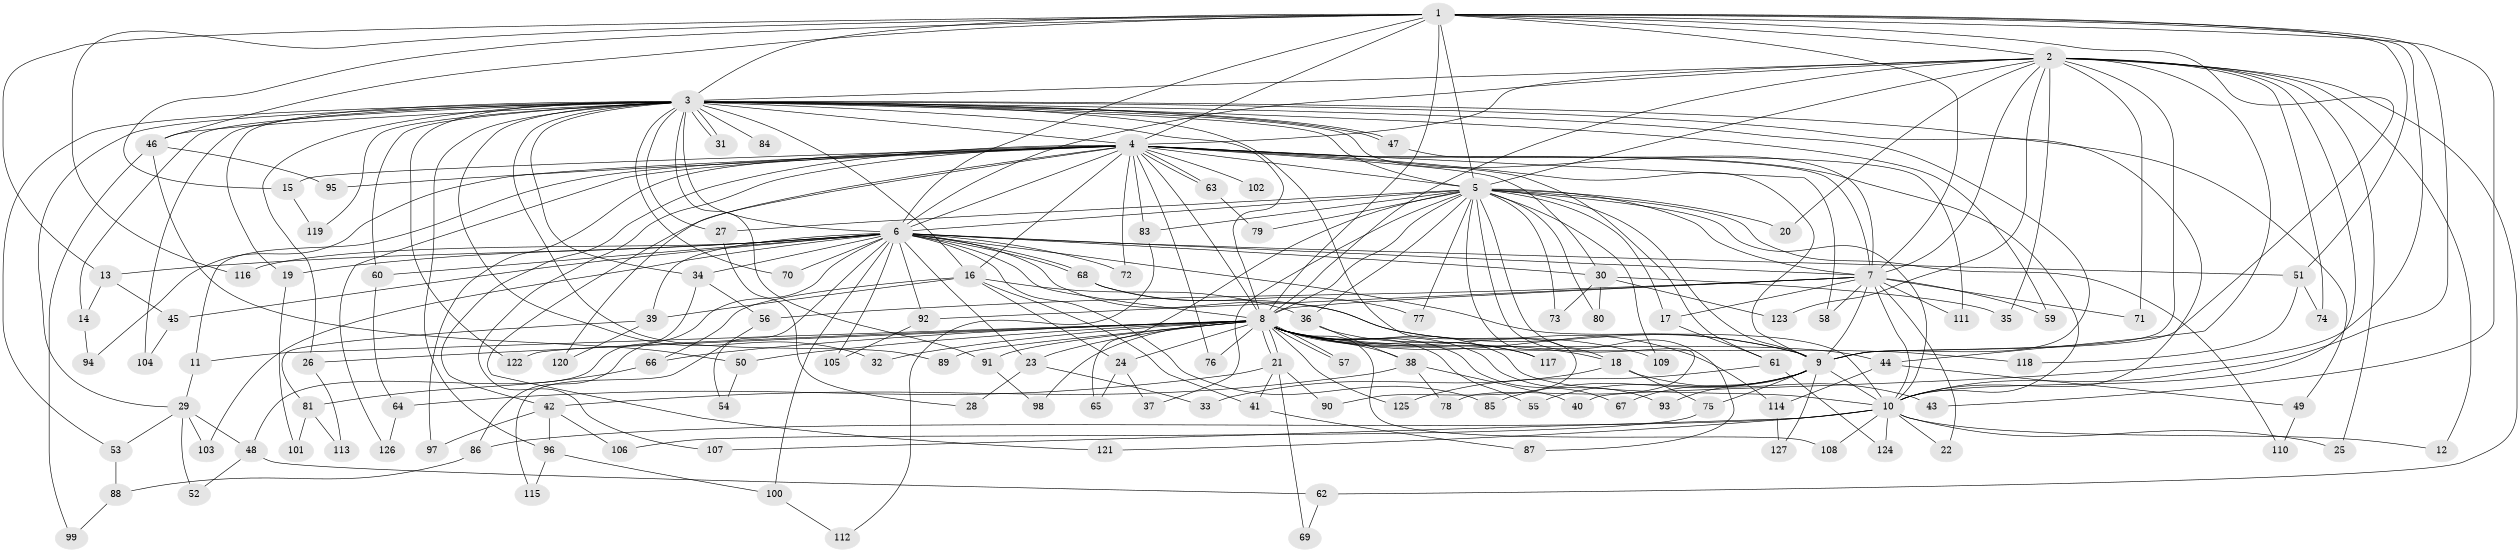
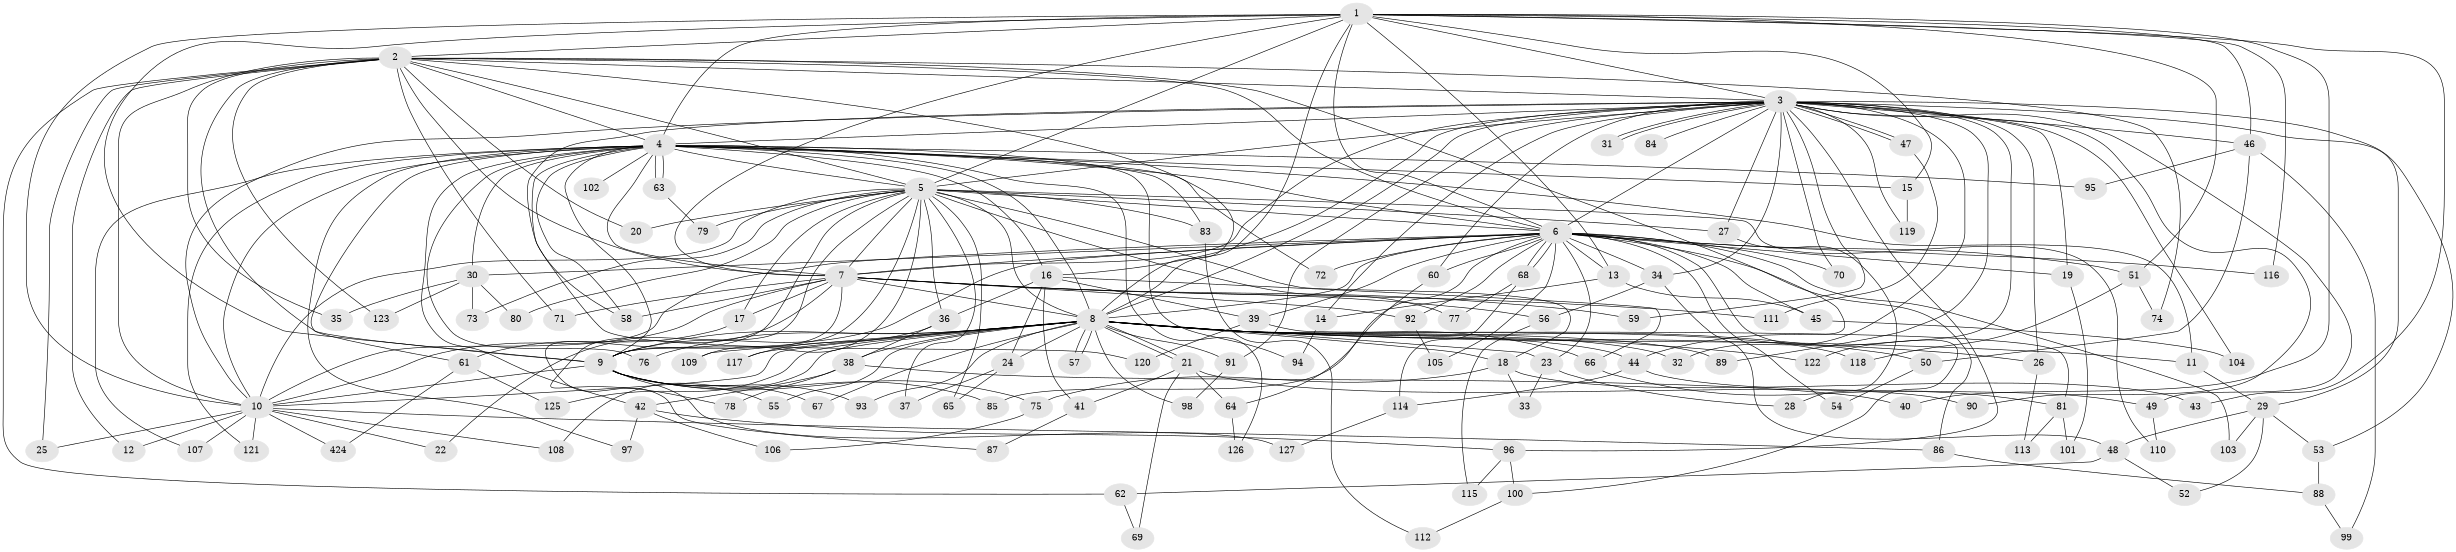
edge "3" -- "9": now "3" -- "58"
node "124": label "124" -> "424"
